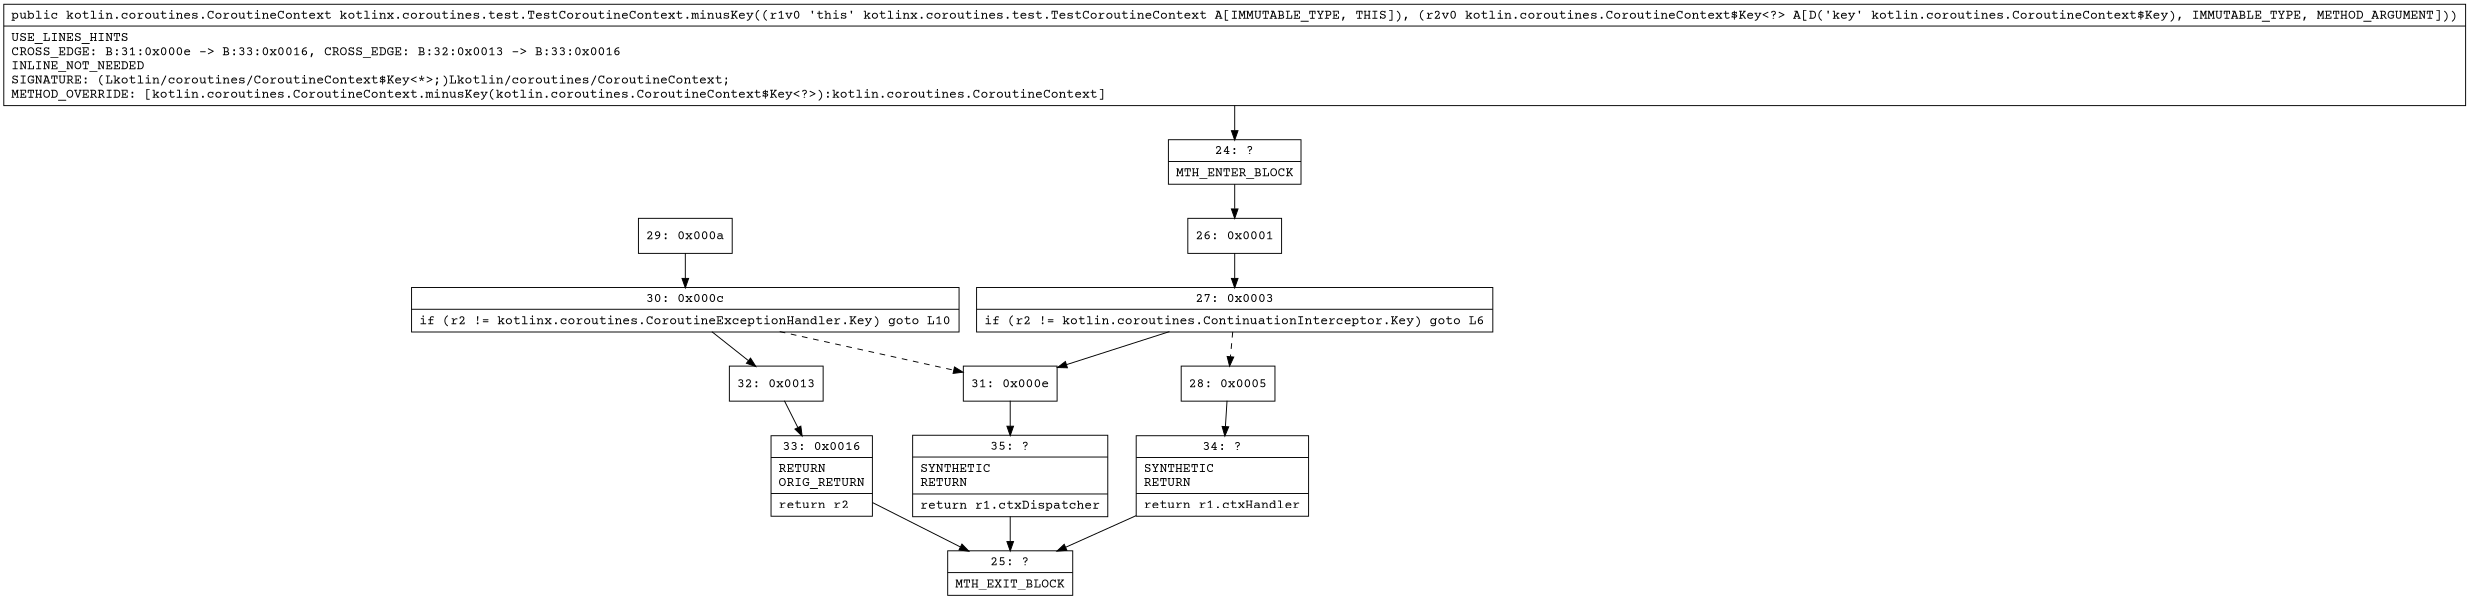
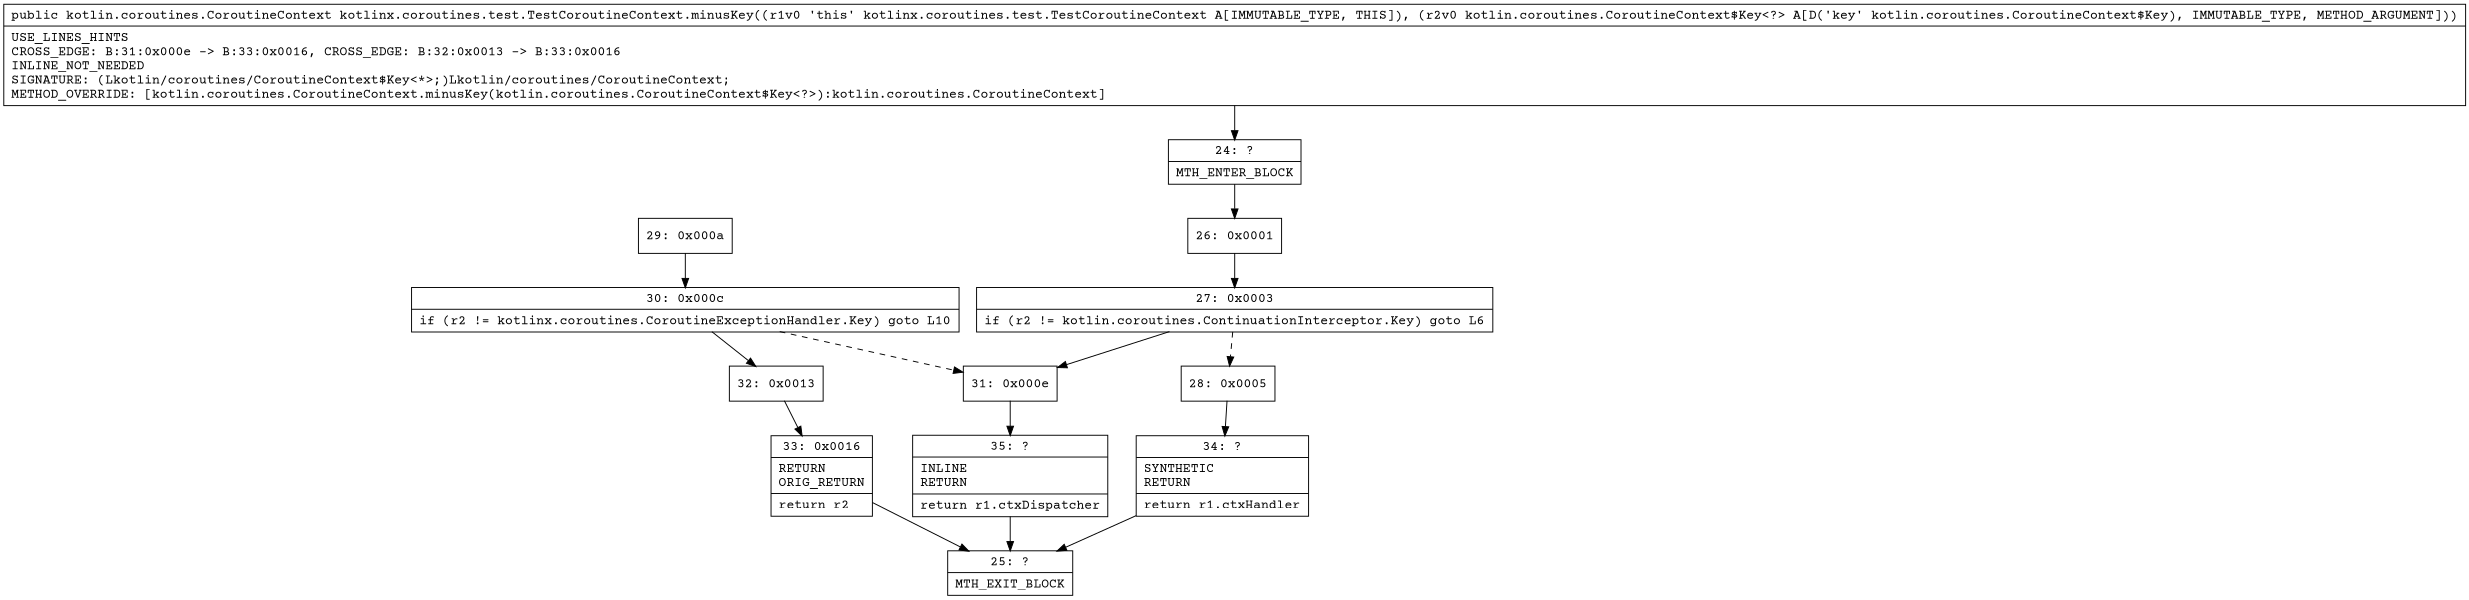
node "35: ?": text "SYNTHETIC" -> "INLINE"
